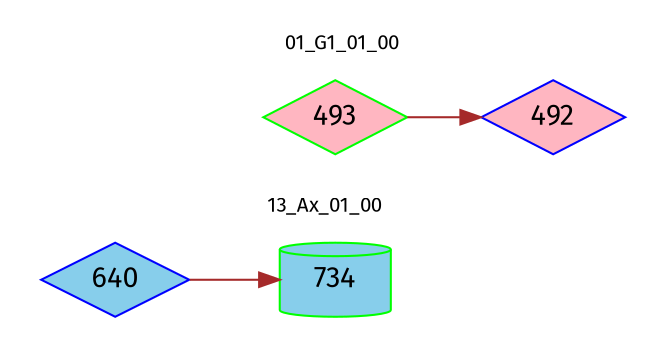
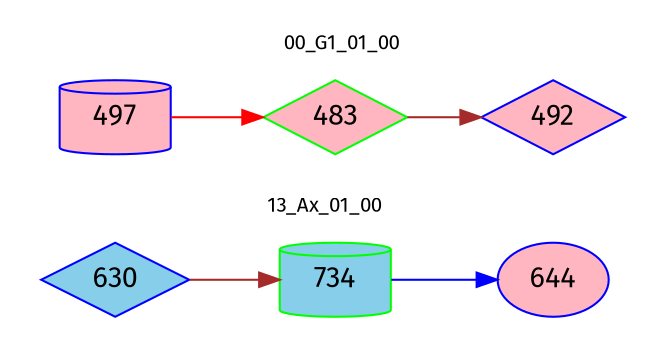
cluster "01_G1_01_00": label "01_G1_01_00" -> "00_G1_01_00"
node "497": added
node "493": label "493" -> "483"
node "640": label "640" -> "630"
node "644": added
